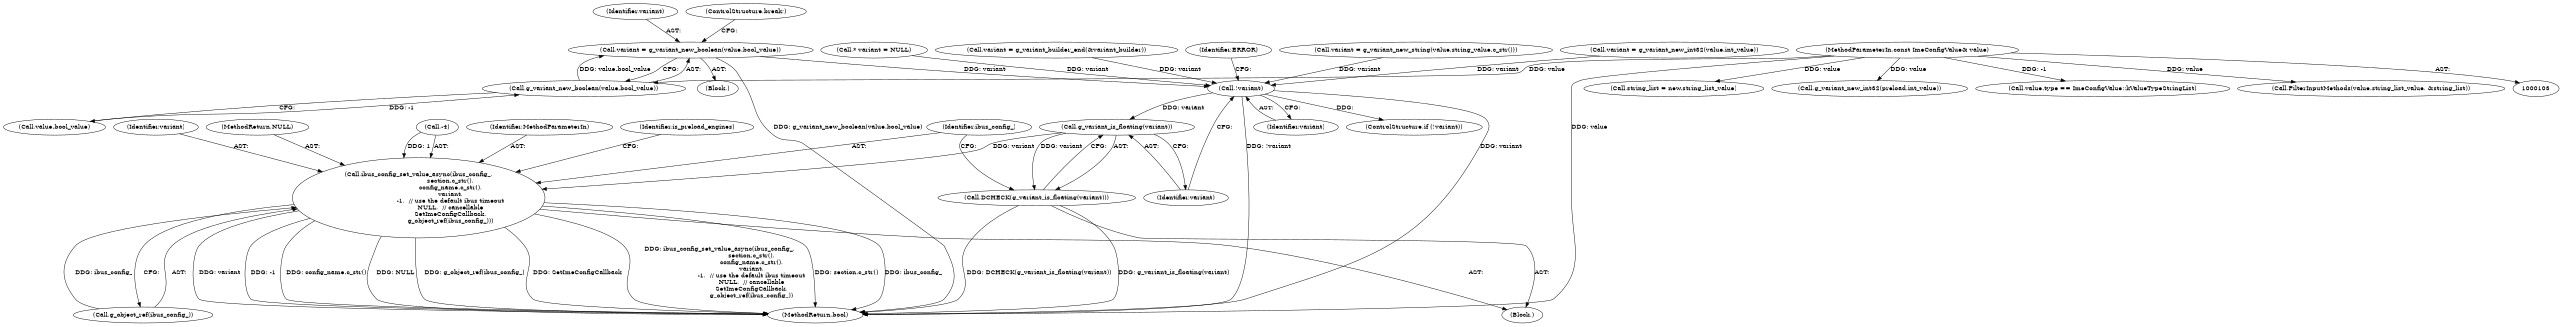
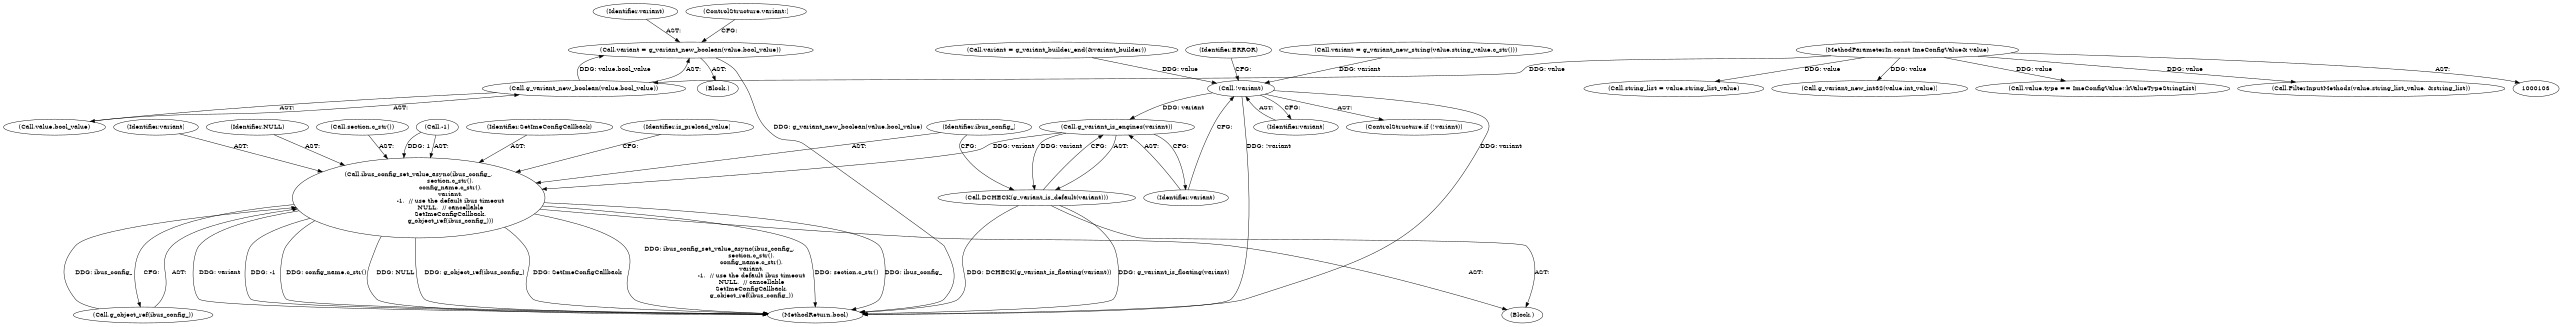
node "(ControlStructure,break;)": label "(ControlStructure,break;)" -> "(ControlStructure,variant;)"
node "(Call,* variant = NULL)": removed
node "(Call,variant = g_variant_new_int32(value.int_value))": removed
edge "(Call,variant = g_variant_builder_end(&variant_builder))" -> "(Call,!variant)": label "DDG: variant" -> "DDG: value"
edge "(MethodParameterIn,const ImeConfigValue& value)" -> "(Call,value.type == ImeConfigValue::kValueTypeStringList)": label "DDG: -1" -> "DDG: value"
edge "(Call,variant = g_variant_new_boolean(value.bool_value))" -> "(Call,g_variant_new_boolean(value.bool_value))": removed, label "CFG:"
edge "(Call,variant = g_variant_new_boolean(value.bool_value))" -> "(Call,!variant)": removed, label "DDG: variant"
node "(Call,string_list = new.string_list_value)": label "(Call,string_list = new.string_list_value)" -> "(Call,string_list = value.string_list_value)"
node "(Call,g_variant_new_int32(preload.int_value))": label "(Call,g_variant_new_int32(preload.int_value))" -> "(Call,g_variant_new_int32(value.int_value))"
edge "(Call,g_variant_new_boolean(value.bool_value))" -> "(Call,value.bool_value)": label "CFG: " -> "AST: "
edge "(Call,value.bool_value)" -> "(Call,g_variant_new_boolean(value.bool_value))": label "DDG: -1" -> "AST: "
edge "(Call,!variant)" -> "(ControlStructure,if (!variant))": label "DDG: " -> "AST: "
node "(MethodReturn,NULL)": label "(MethodReturn,NULL)" -> "(Identifier,NULL)"
node "(Call,section.c_str())": added
node "(Call,-4)": label "(Call,-4)" -> "(Call,-1)"
node "(Identifier,MethodParameterIn)": label "(Identifier,MethodParameterIn)" -> "(Identifier,SetImeConfigCallback)"
node "(Identifier,is_preload_engines)": label "(Identifier,is_preload_engines)" -> "(Identifier,is_preload_value)"
node "(Call,g_variant_is_floating(variant))": label "(Call,g_variant_is_floating(variant))" -> "(Call,g_variant_is_engines(variant))"
node "(Call,DCHECK(g_variant_is_floating(variant)))": label "(Call,DCHECK(g_variant_is_floating(variant)))" -> "(Call,DCHECK(g_variant_is_default(variant)))"
edge "(MethodParameterIn,const ImeConfigValue& value)" -> "(MethodReturn,bool)": removed, label "DDG: value"
